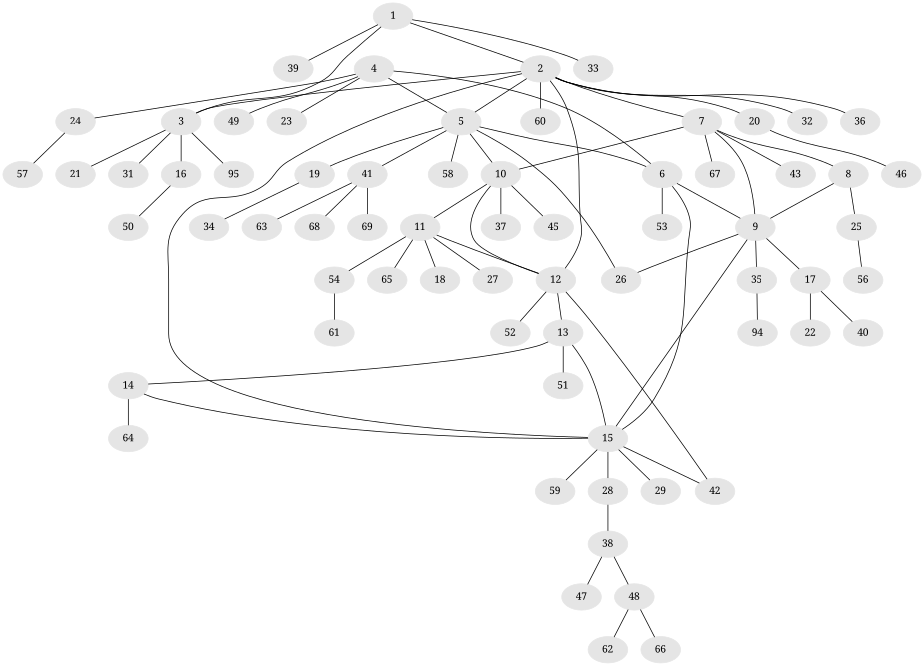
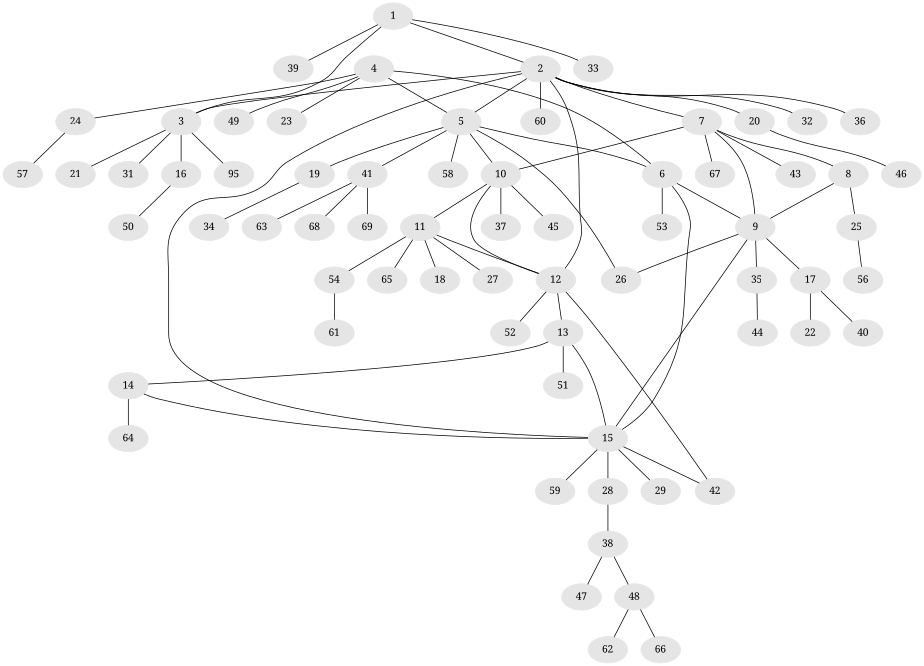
node "94": label "94" -> "44"
